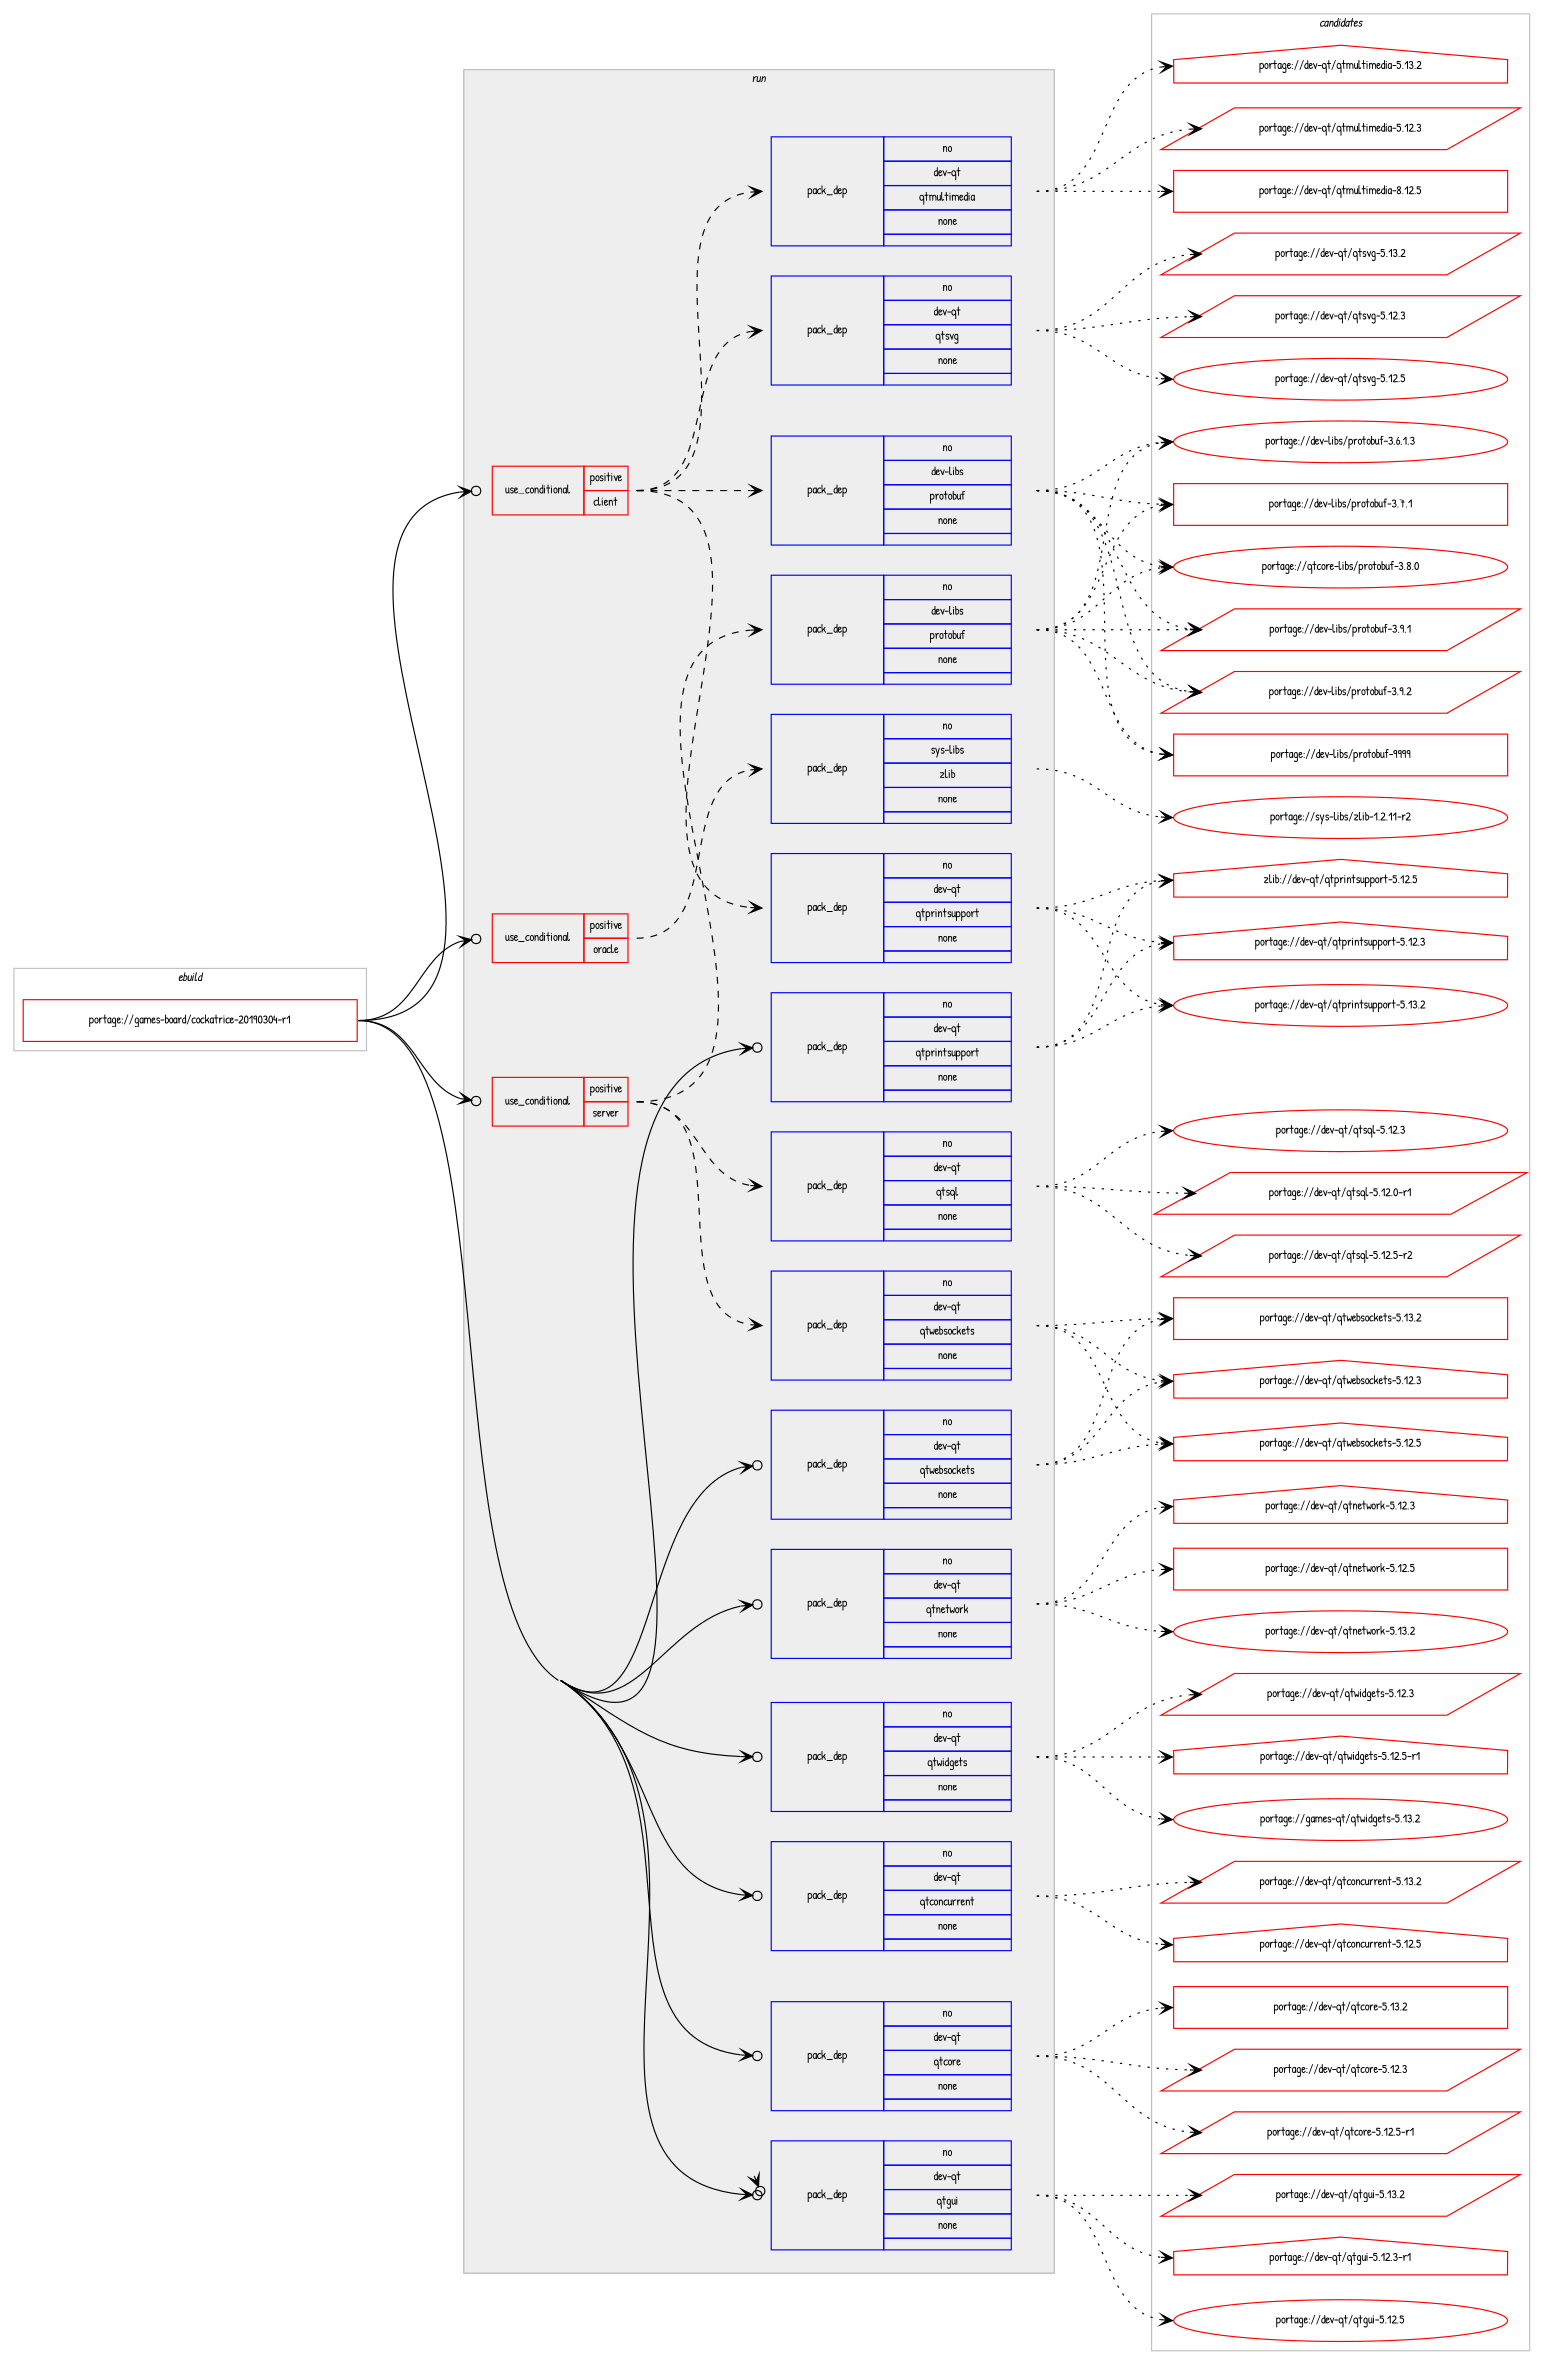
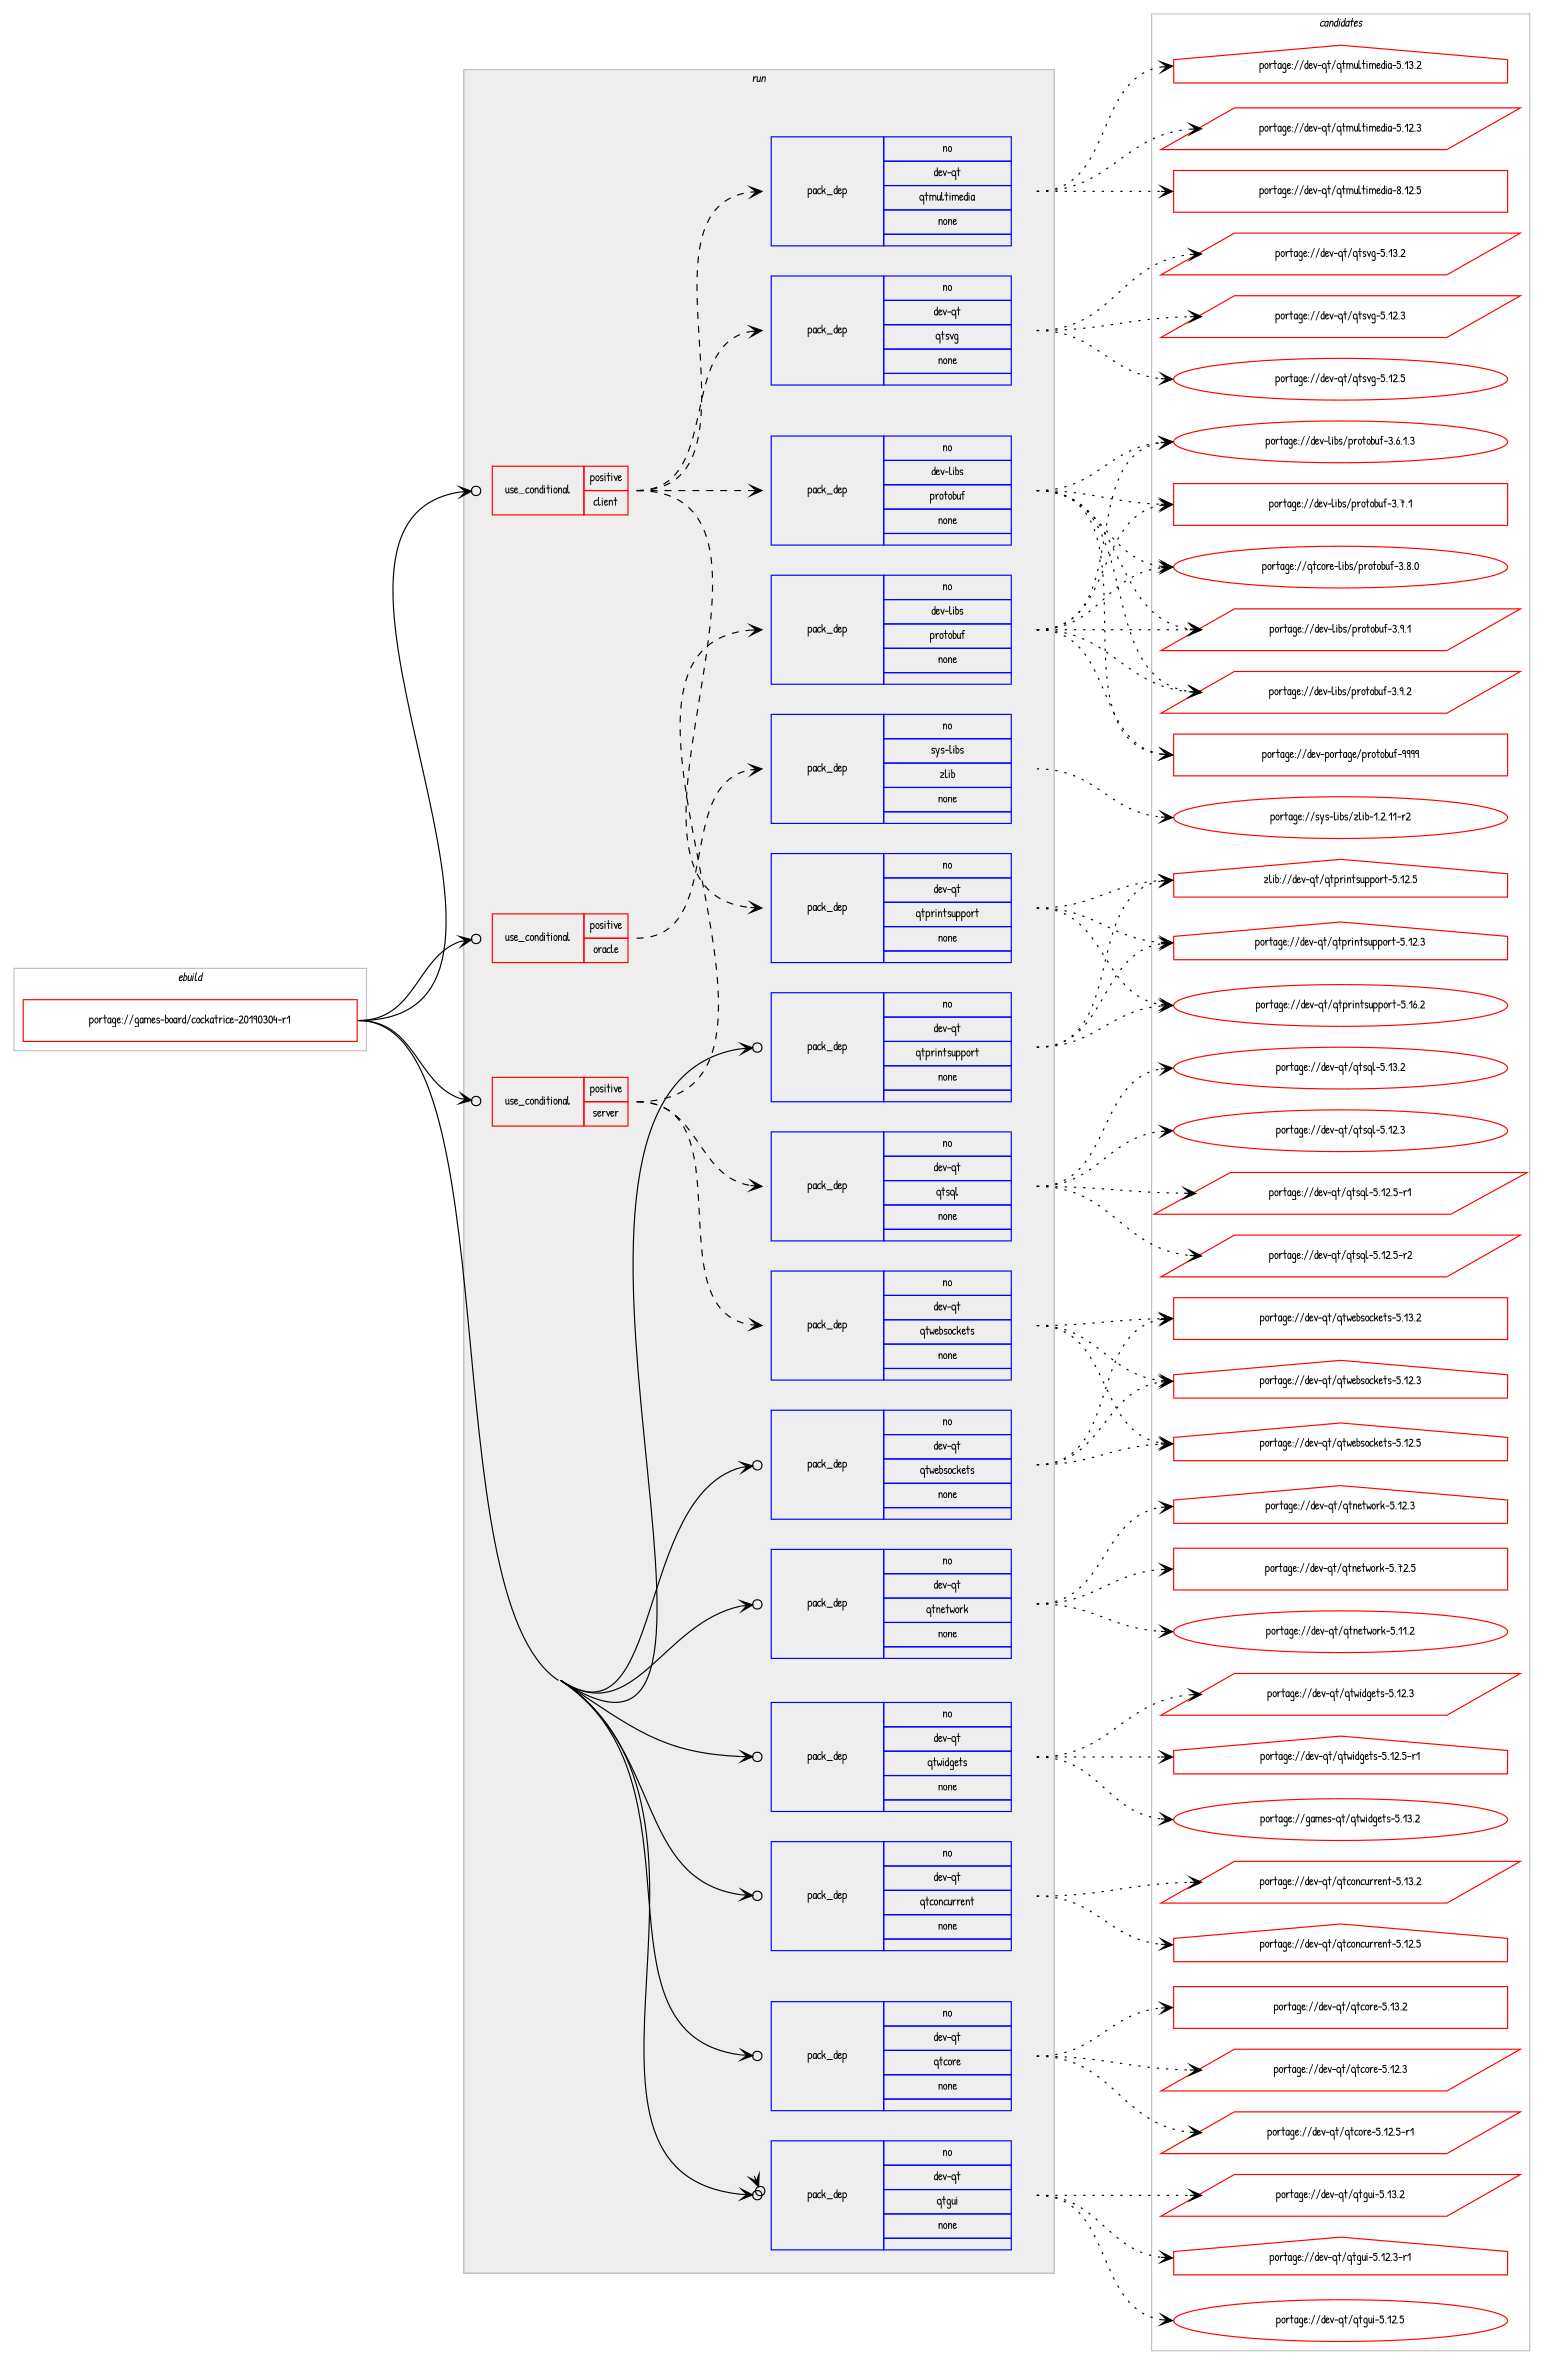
node "portage://dev-libs/protobuf-9999": label "portage://dev-libs/protobuf-9999" -> "portage://dev-portage/protobuf-9999"
node "portage://dev-qt/qtprintsupport-5.13.2": label "portage://dev-qt/qtprintsupport-5.13.2" -> "portage://dev-qt/qtprintsupport-5.16.2"
node "portage://dev-qt/qtsql-5.13.2": added
node "portage://dev-qt/qtsql-5.12.0-r1": label "portage://dev-qt/qtsql-5.12.0-r1" -> "portage://dev-qt/qtsql-5.12.5-r1"
node "portage://dev-qt/qtnetwork-5.12.5": label "portage://dev-qt/qtnetwork-5.12.5" -> "portage://dev-qt/qtnetwork-5.72.5"
node "portage://dev-qt/qtnetwork-5.13.2": label "portage://dev-qt/qtnetwork-5.13.2" -> "portage://dev-qt/qtnetwork-5.11.2"
